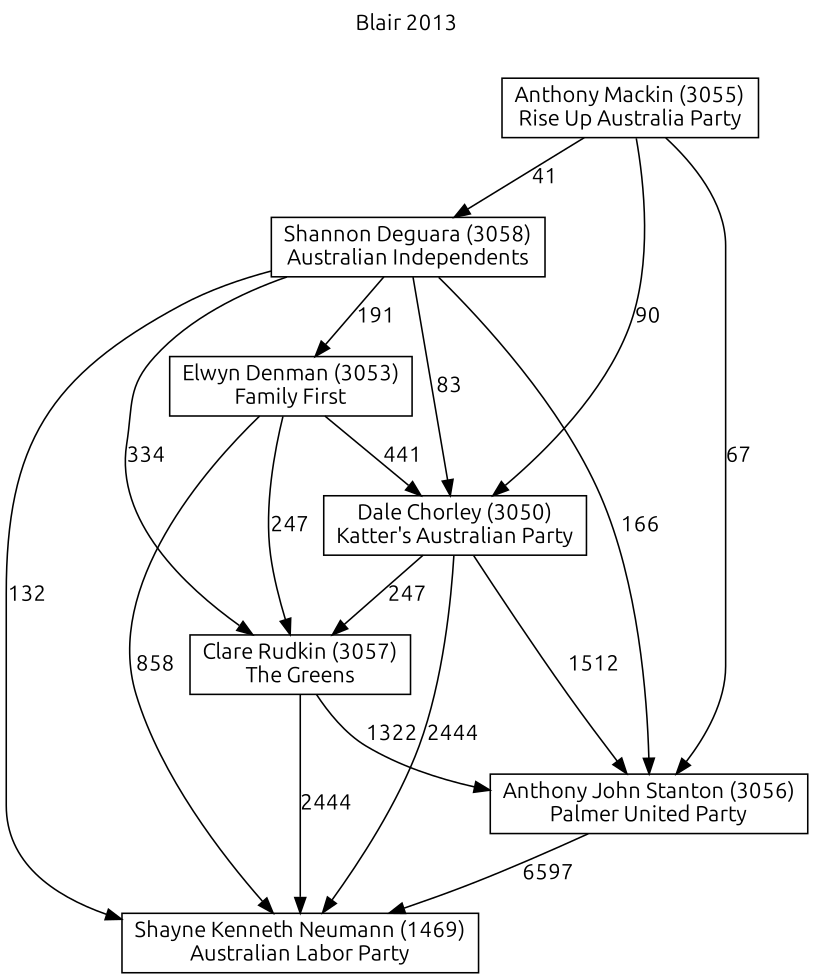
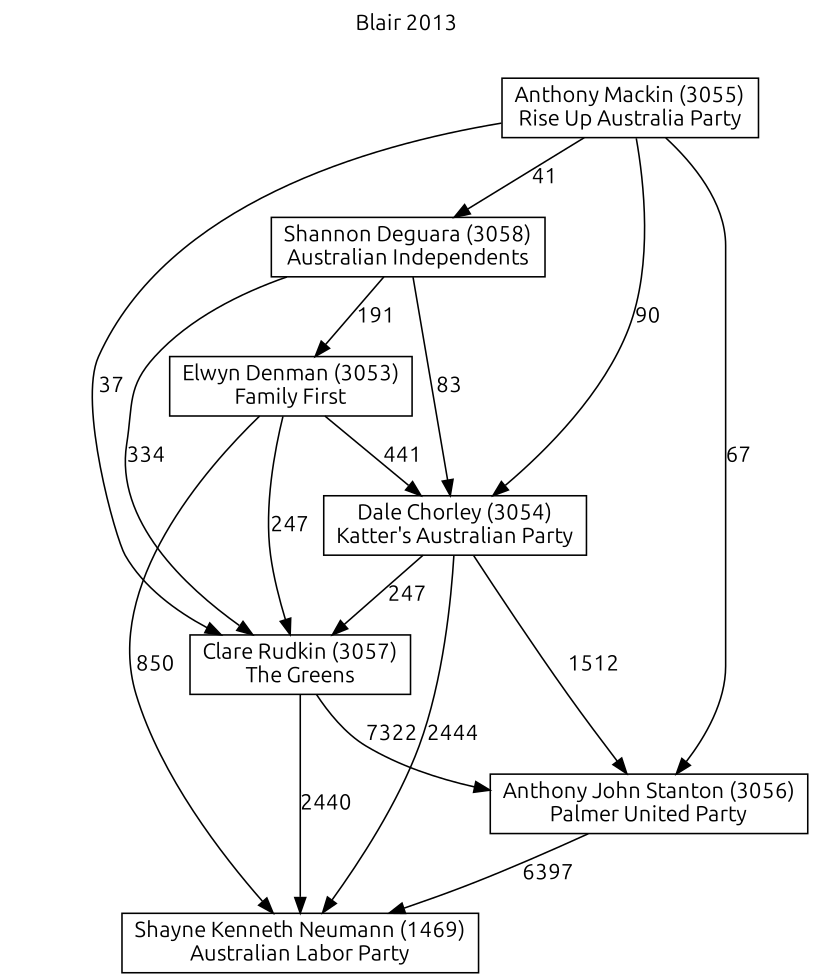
edge "Anthony Mackin (3055) Rise Up Australia Party" -> "Clare Rudkin (3057) The Greens": added, label "37"
edge "Shannon Deguara (3058) Australian Independents" -> "Anthony John Stanton (3056) Palmer United Party": removed, label "166"
node "Dale Chorley (3050) Katter's Australian Party": label "Dale Chorley (3050) Katter's Australian Party" -> "Dale Chorley (3054) Katter's Australian Party"
edge "Shannon Deguara (3058) Australian Independents" -> "Shayne Kenneth Neumann (1469) Australian Labor Party": removed, label "132"
edge "Elwyn Denman (3053) Family First" -> "Shayne Kenneth Neumann (1469) Australian Labor Party": label "858" -> "850"
edge "Clare Rudkin (3057) The Greens" -> "Anthony John Stanton (3056) Palmer United Party": label "1322" -> "7322"
edge "Clare Rudkin (3057) The Greens" -> "Shayne Kenneth Neumann (1469) Australian Labor Party": label "2444" -> "2440"
edge "Anthony John Stanton (3056) Palmer United Party" -> "Shayne Kenneth Neumann (1469) Australian Labor Party": label "6597" -> "6397"
